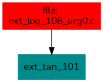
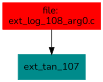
node "ext_tan_101": label "ext_tan_101" -> "ext_tan_107"
